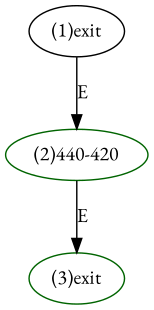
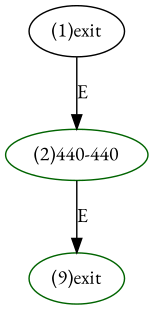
node "(2)440-420": label "(2)440-420" -> "(2)440-440"
node "(3)exit": label "(3)exit" -> "(9)exit"
